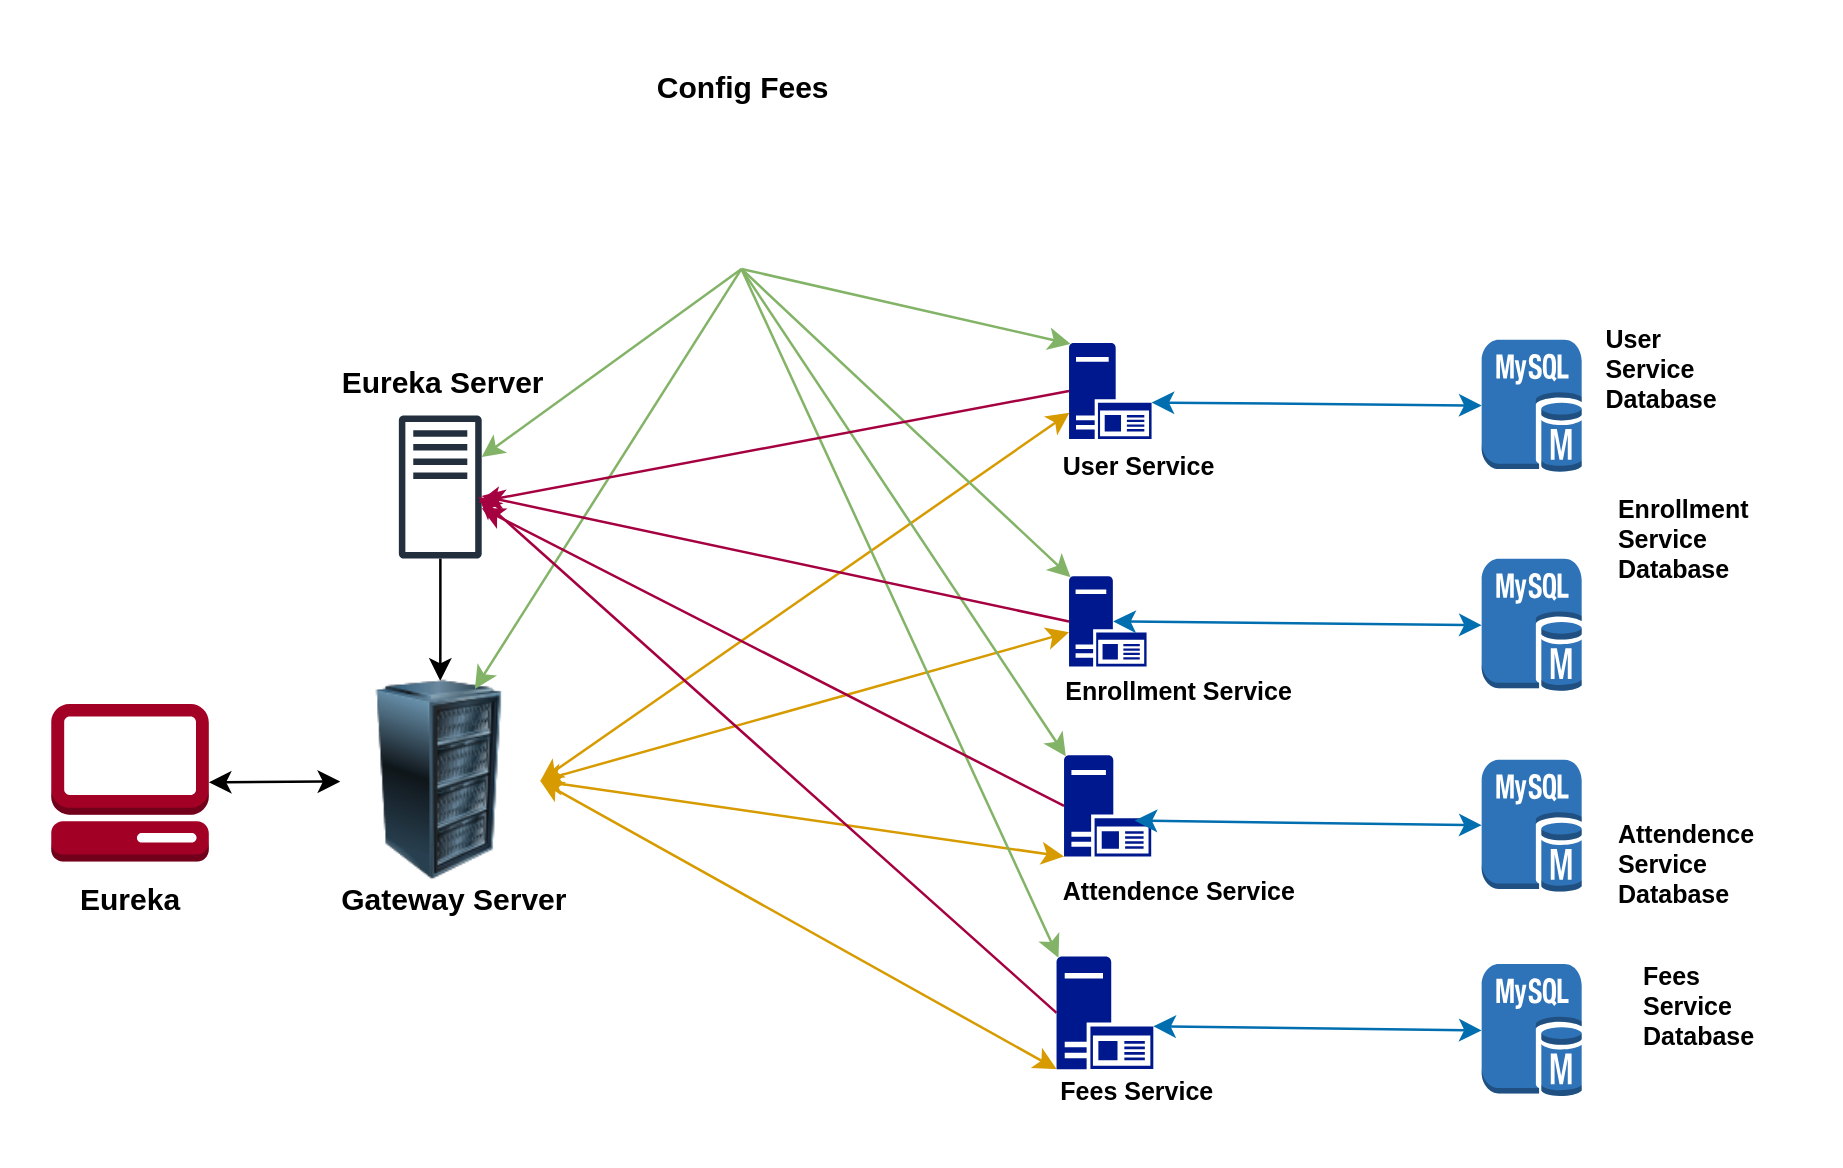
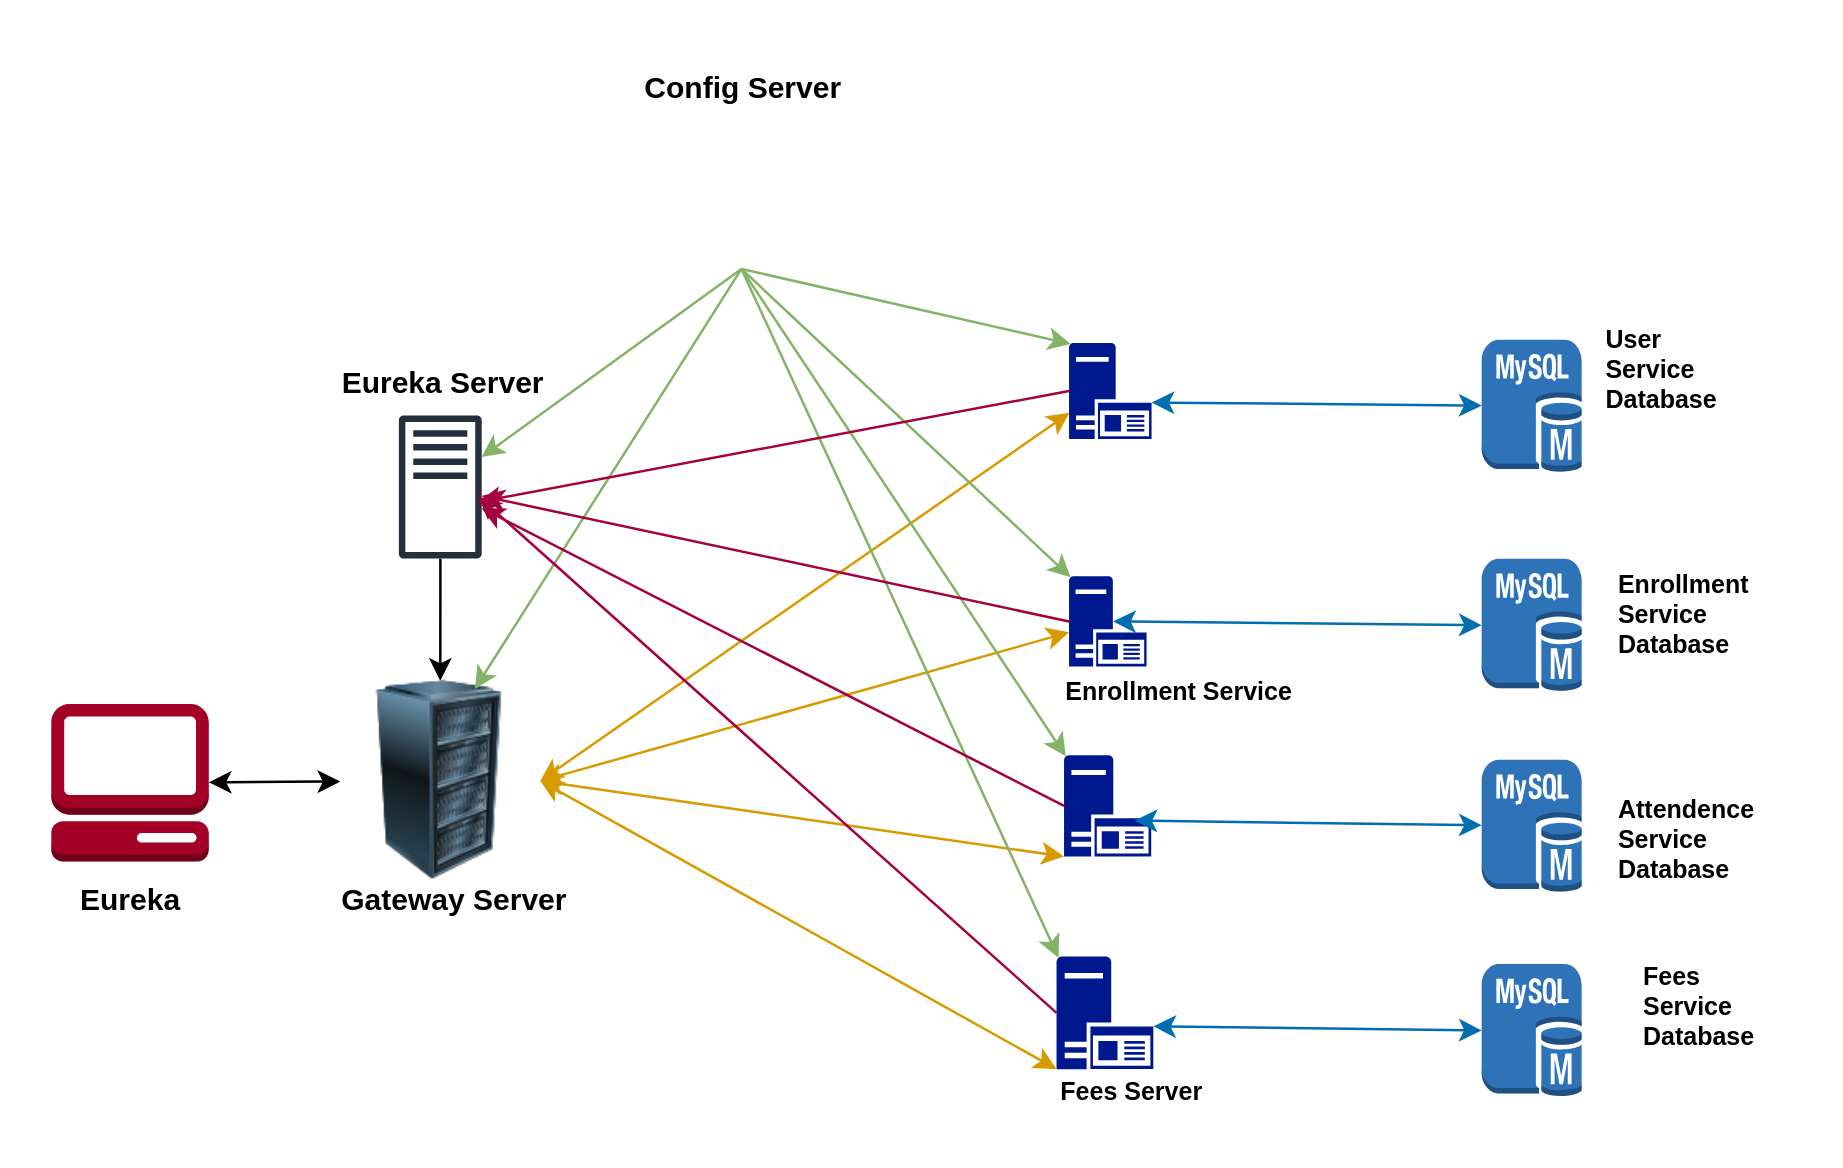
node "Config Fees": label "Config Fees" -> "Config Server"
node "User Service": removed
node "Enrollment Service Database": moved (1689, 539) -> (1689, 614)
node "Attendence Service Database": moved (1689, 863) -> (1689, 838)
node "Attendence Service": removed
node "Fees Service": label "Fees Service" -> "Fees Server"
